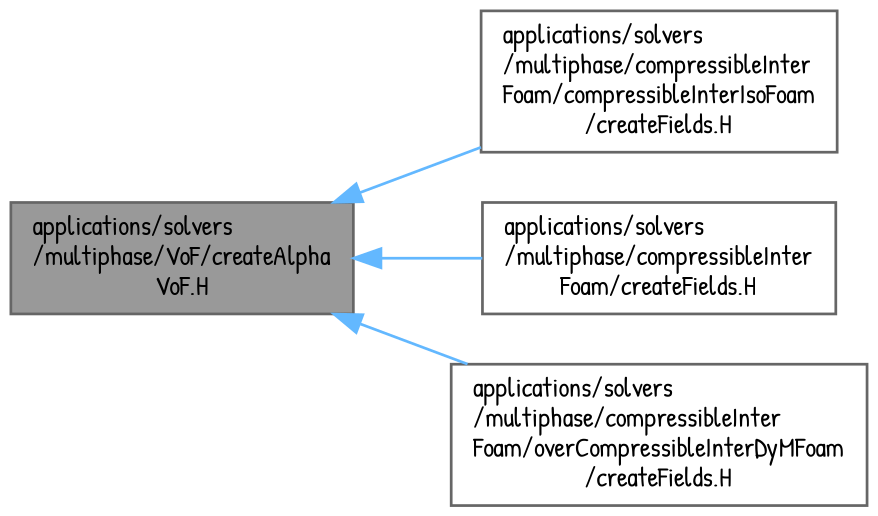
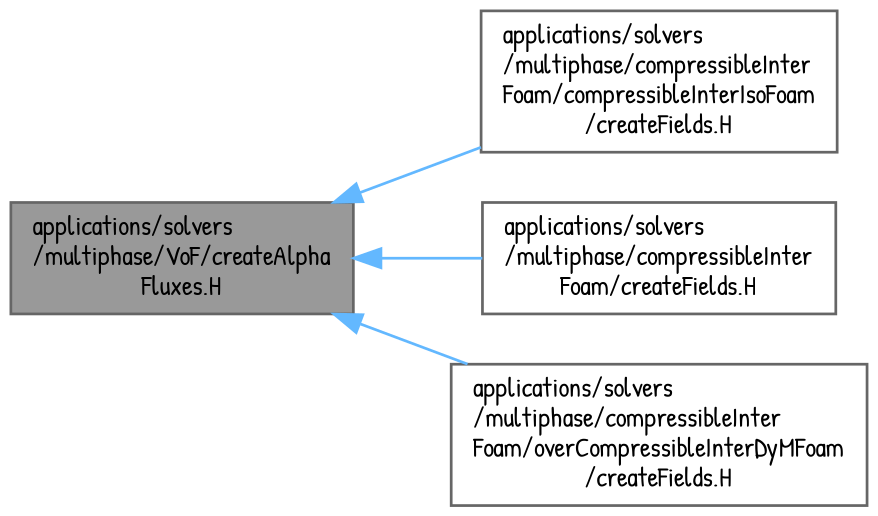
node "applications/solvers /multiphase/VoF/createAlpha VoF.H": label "applications/solvers /multiphase/VoF/createAlpha VoF.H" -> "applications/solvers /multiphase/VoF/createAlpha Fluxes.H"
